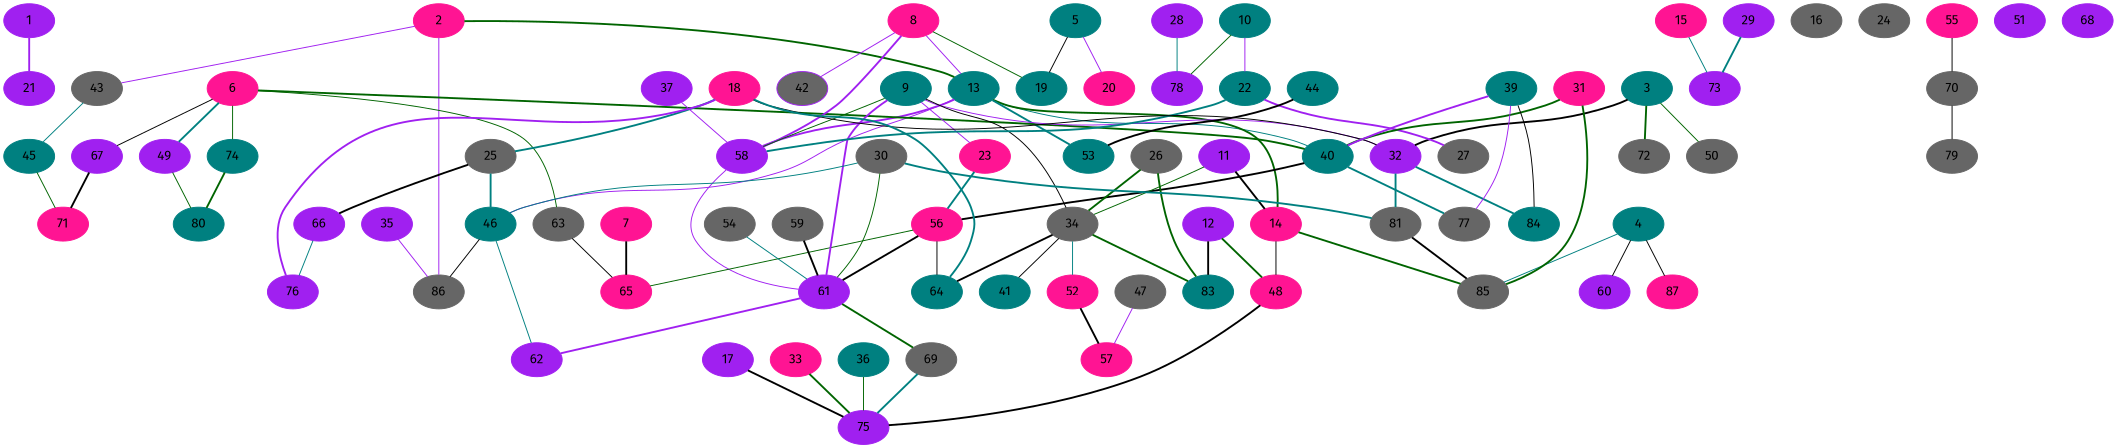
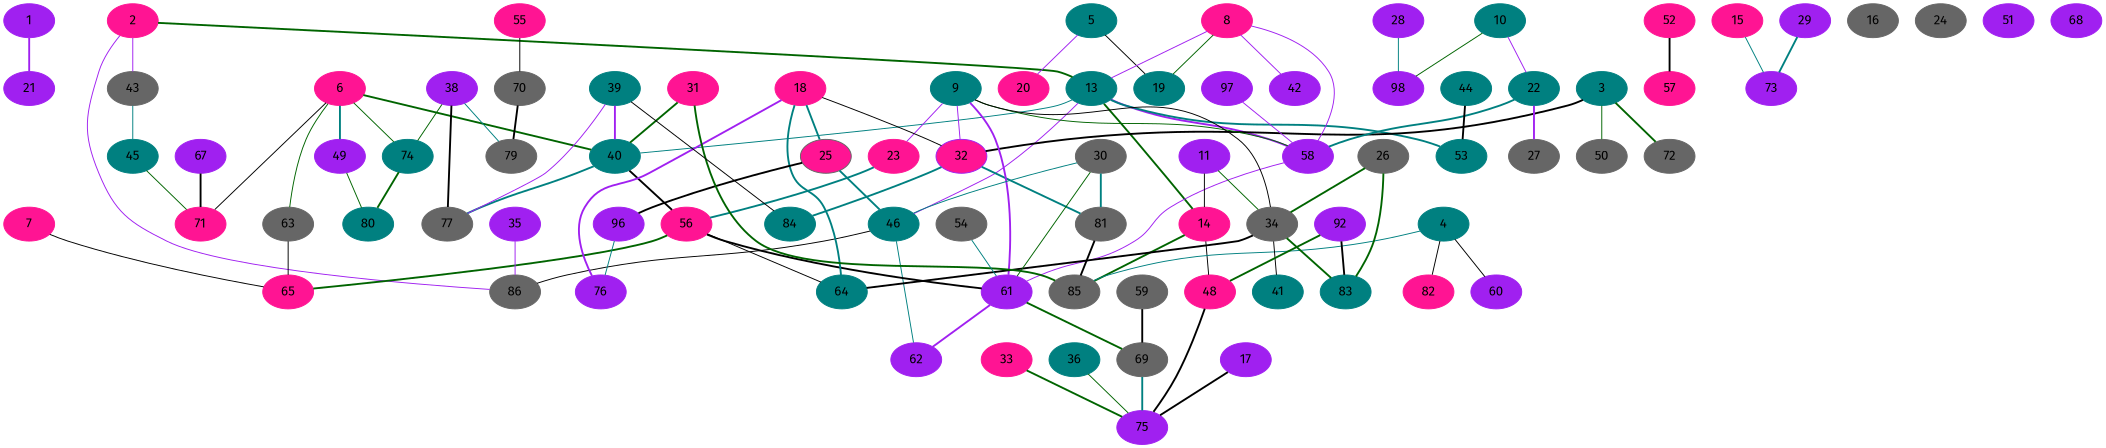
node "38": added
node "37": label "37" -> "97"
node "42": fillcolor gray40 -> purple
node "78": label "78" -> "98"
edge "8" -- "58": style bold -> solid
edge "6" -- "67": now "6" -- "71"
edge "70" -- "79": style solid -> bold
node "25": fillcolor gray40 -> deeppink
node "32": fillcolor purple -> deeppink
edge "11" -- "14": style bold -> solid
node "66": label "66" -> "96"
node "12": label "12" -> "92"
edge "56" -- "65": style solid -> bold
edge "7" -- "65": style bold -> solid
edge "59" -- "61": now "59" -- "69"
edge "34" -- "52": removed
node "47": removed
node "87": label "87" -> "82"
